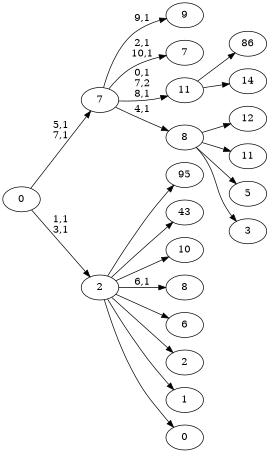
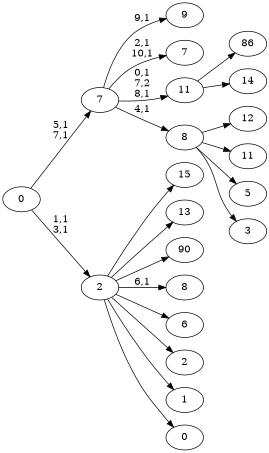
node "95": label "95" -> "15"
node "43": label "43" -> "13"
node "10": label "10" -> "90"
